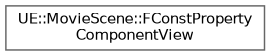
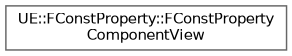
node "UE::MovieScene::FConstProperty ComponentView": label "UE::MovieScene::FConstProperty ComponentView" -> "UE::FConstProperty::FConstProperty ComponentView"
